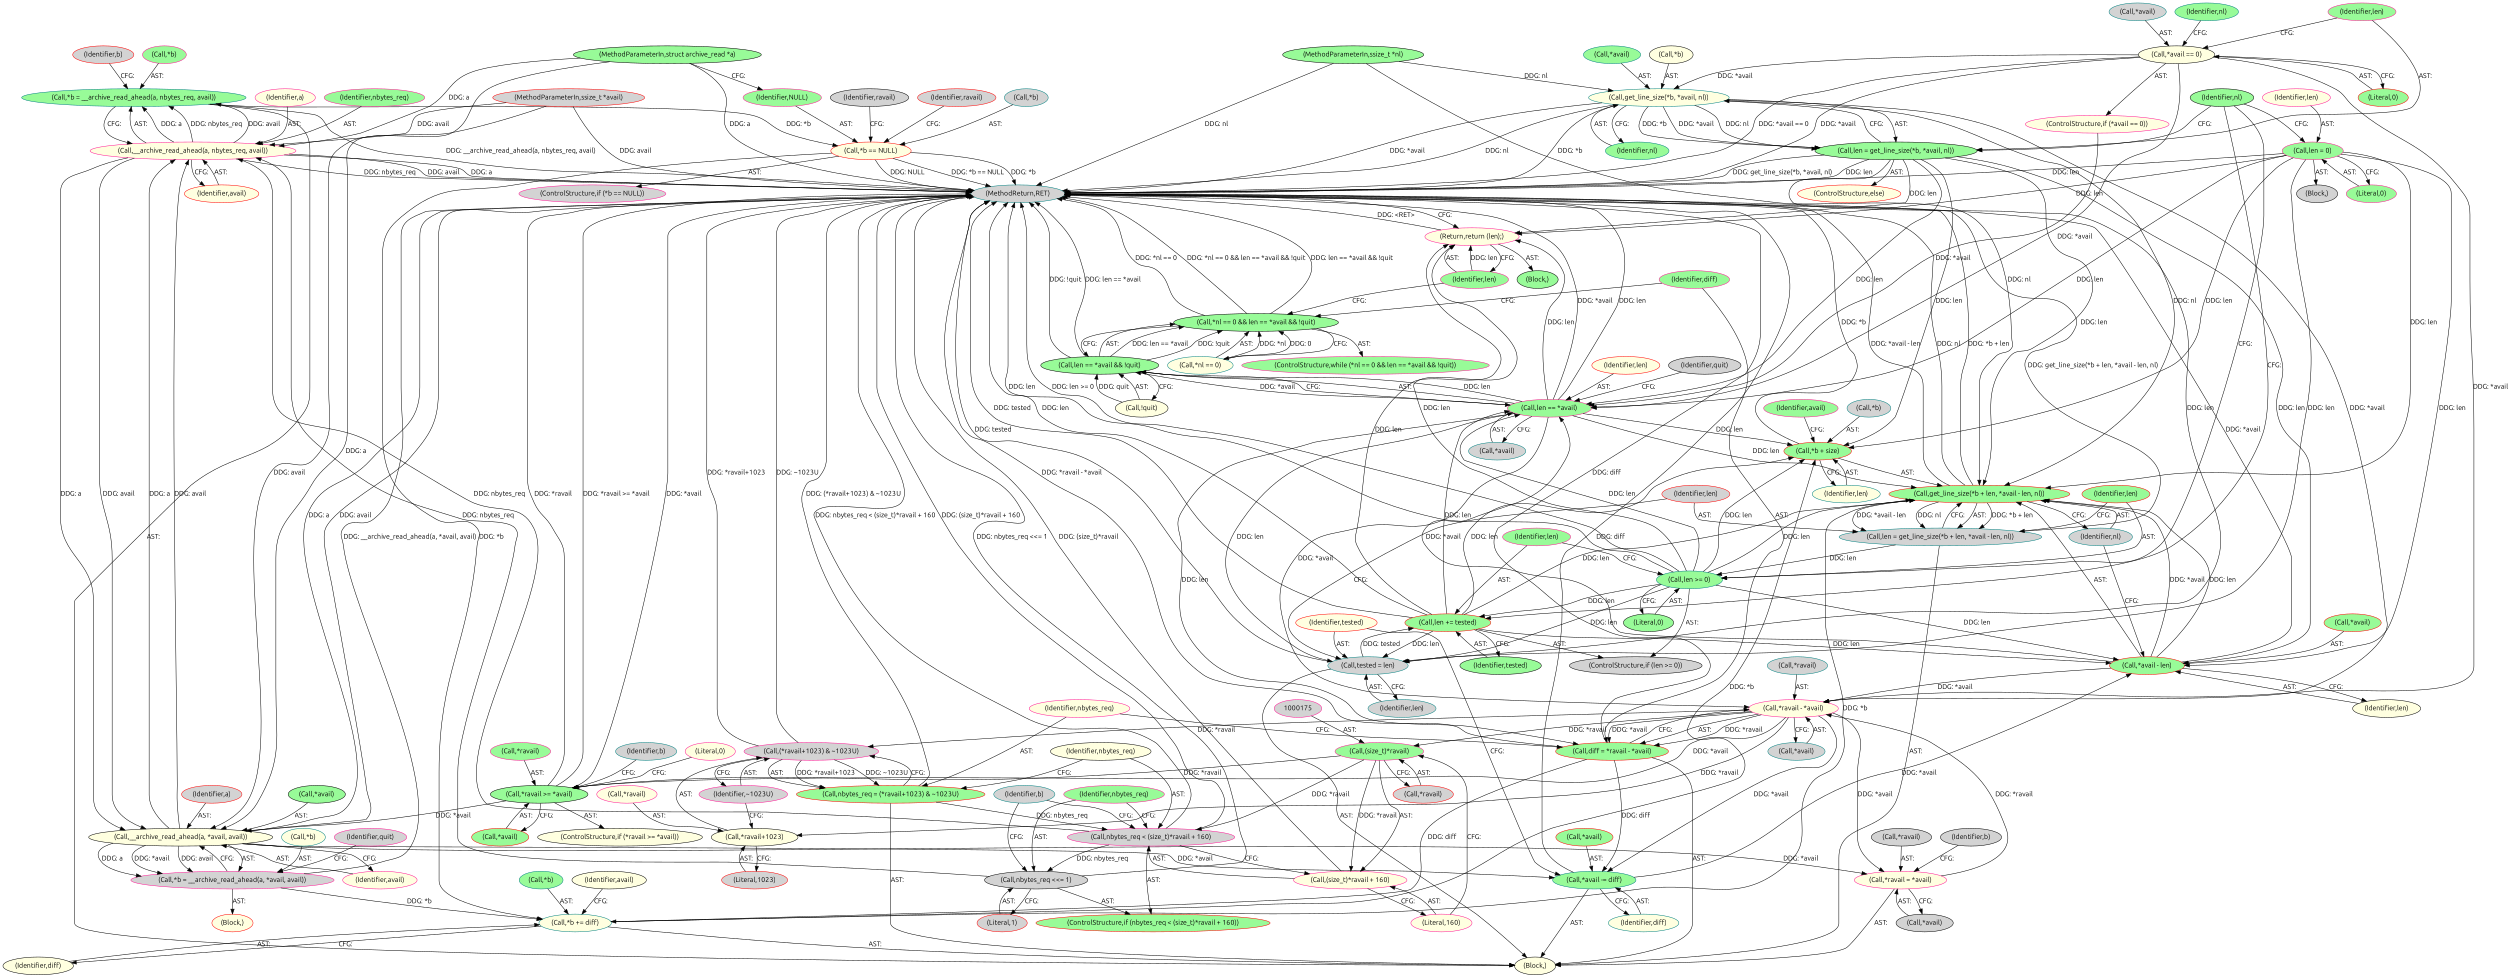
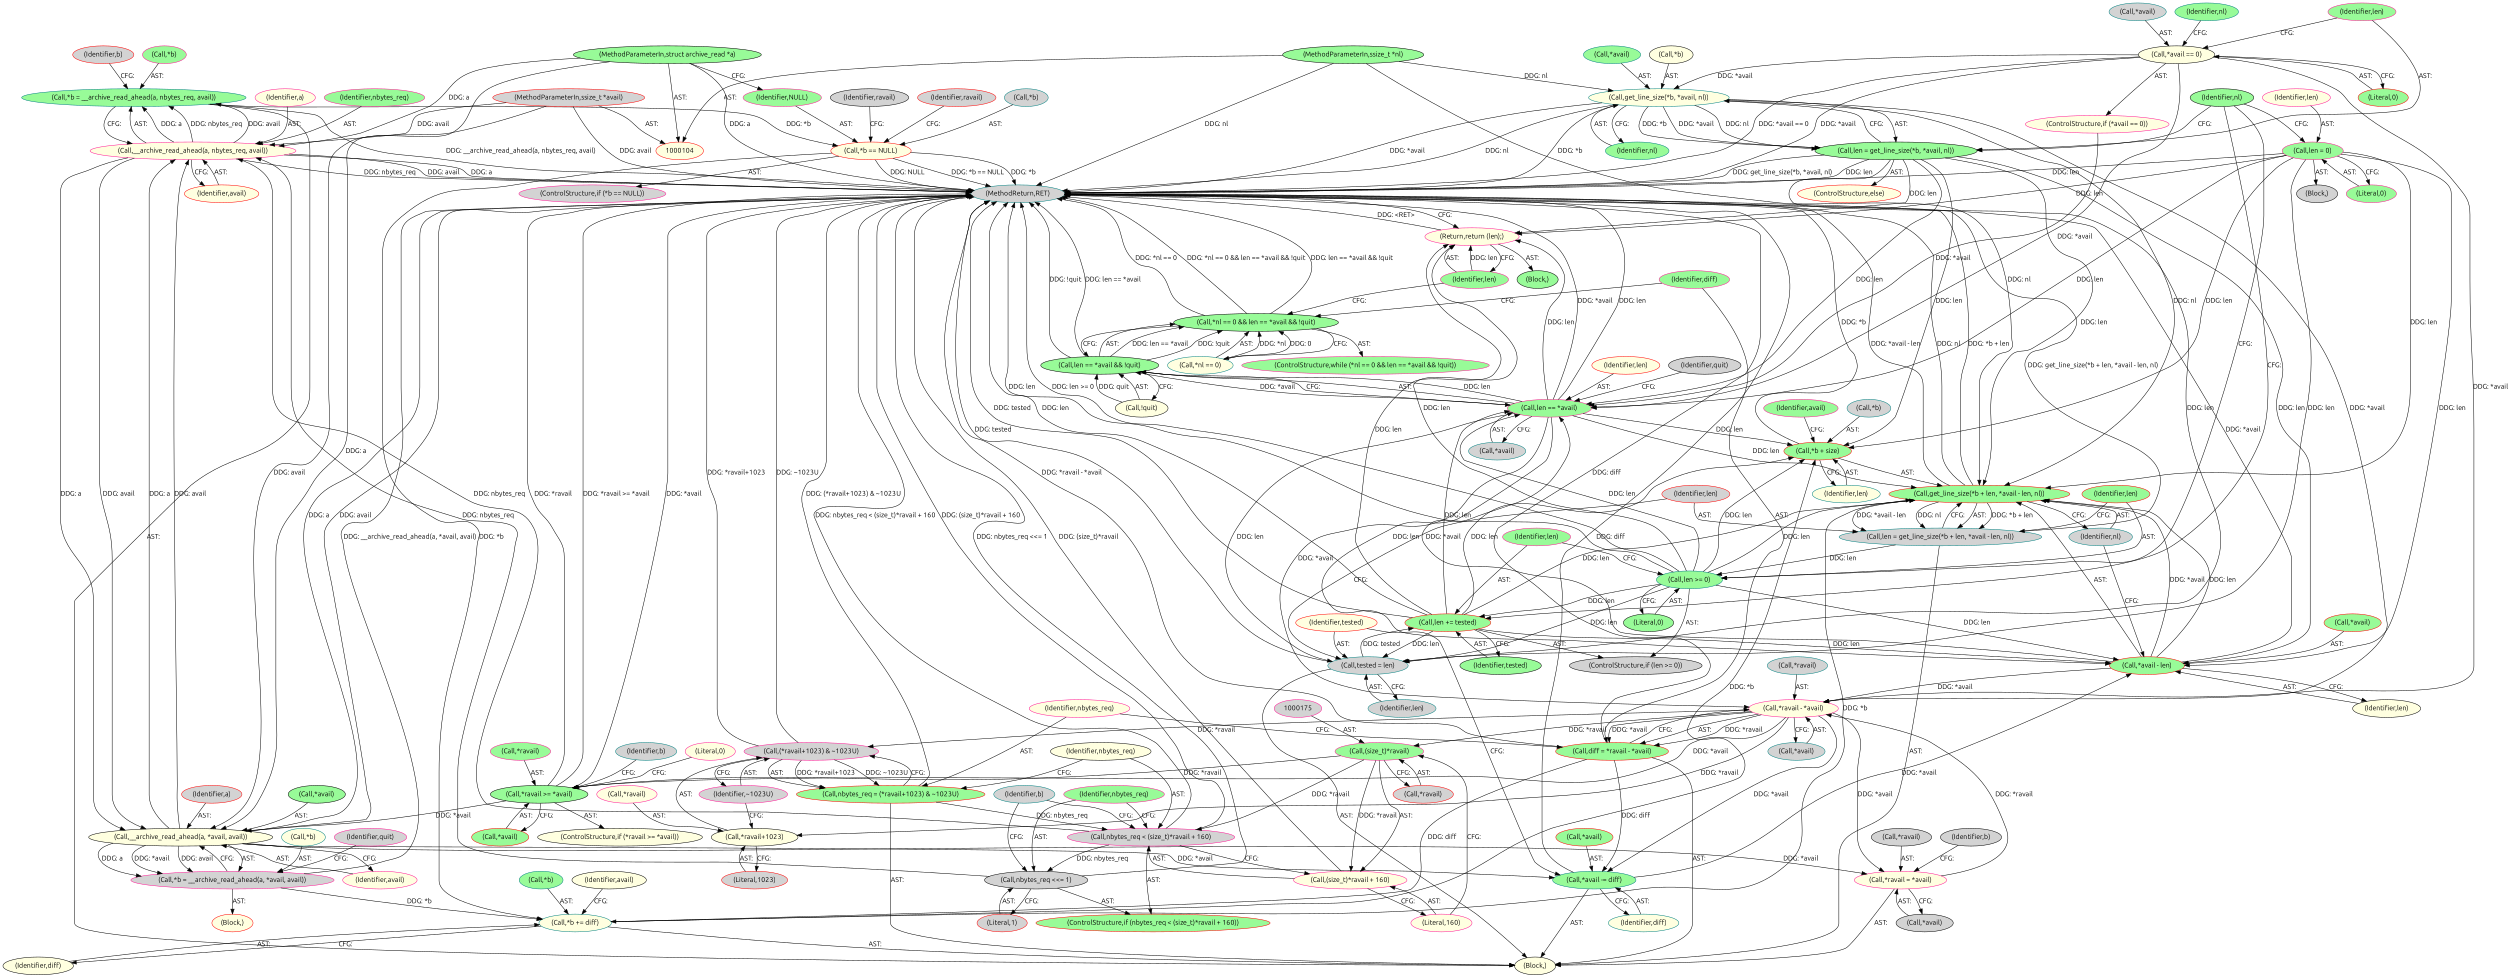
node "1000104": added
edge "(Call,len == *avail)" -> "(Call,diff = *ravail - *avail)": now "(Call,len == *avail)" -> "(Call,*avail - len)"
